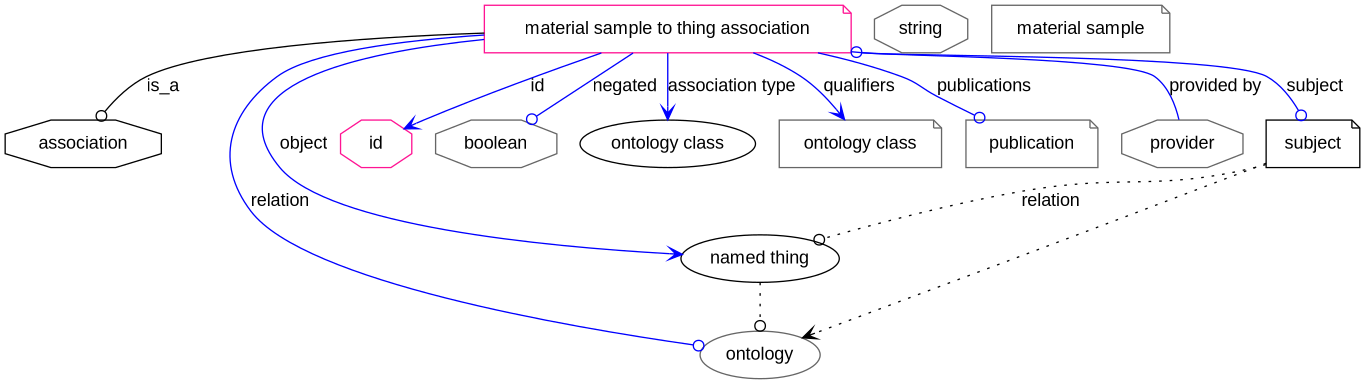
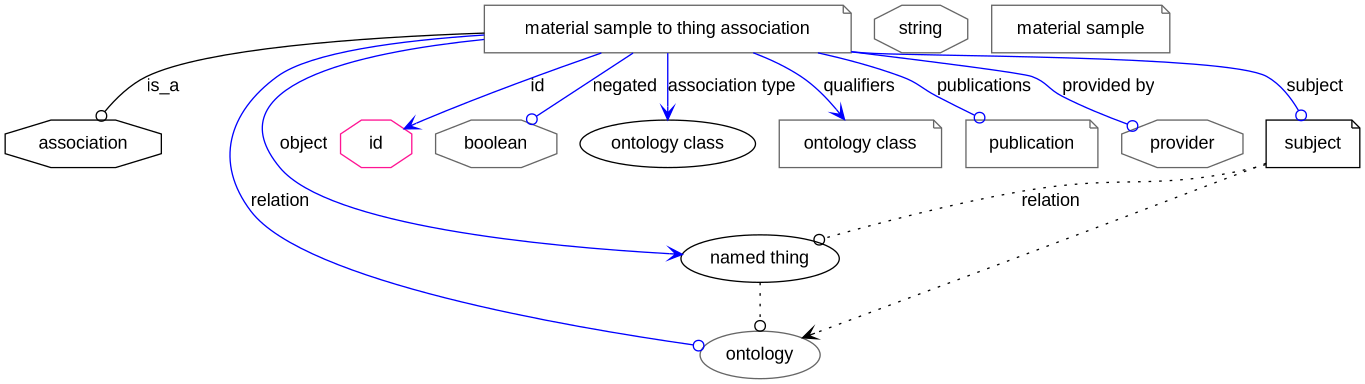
node "material sample to thing association": color deeppink -> gray40
edge "provider" -> "material sample to thing association": reversed
